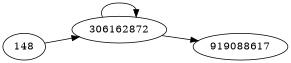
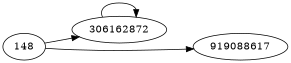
edge "306162872" -> "919088617": now "148" -> "919088617"
